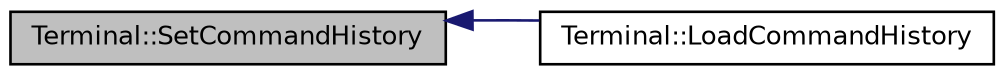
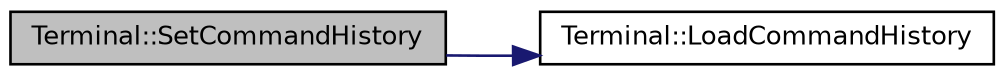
edge "Terminal::LoadCommandHistory" -> "Terminal::SetCommandHistory": reversed
